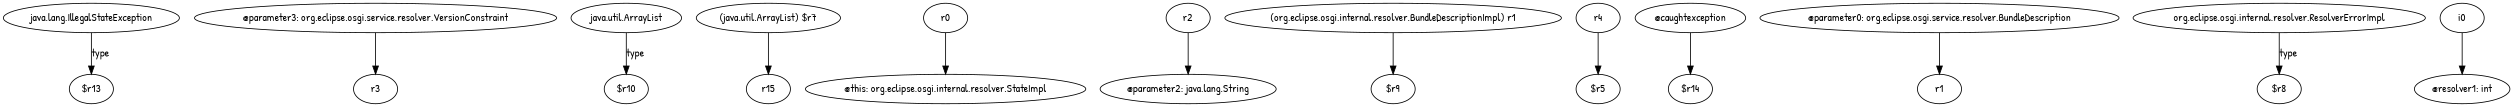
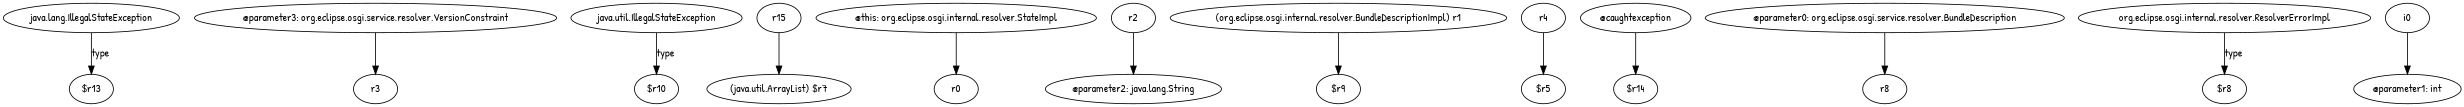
node "java.util.ArrayList": label "java.util.ArrayList" -> "java.util.IllegalStateException"
edge "(java.util.ArrayList) $r7" -> "r15": reversed
edge "r0" -> "@this: org.eclipse.osgi.internal.resolver.StateImpl": reversed
node "r1": label "r1" -> "r8"
node "@resolver1: int": label "@resolver1: int" -> "@parameter1: int"
